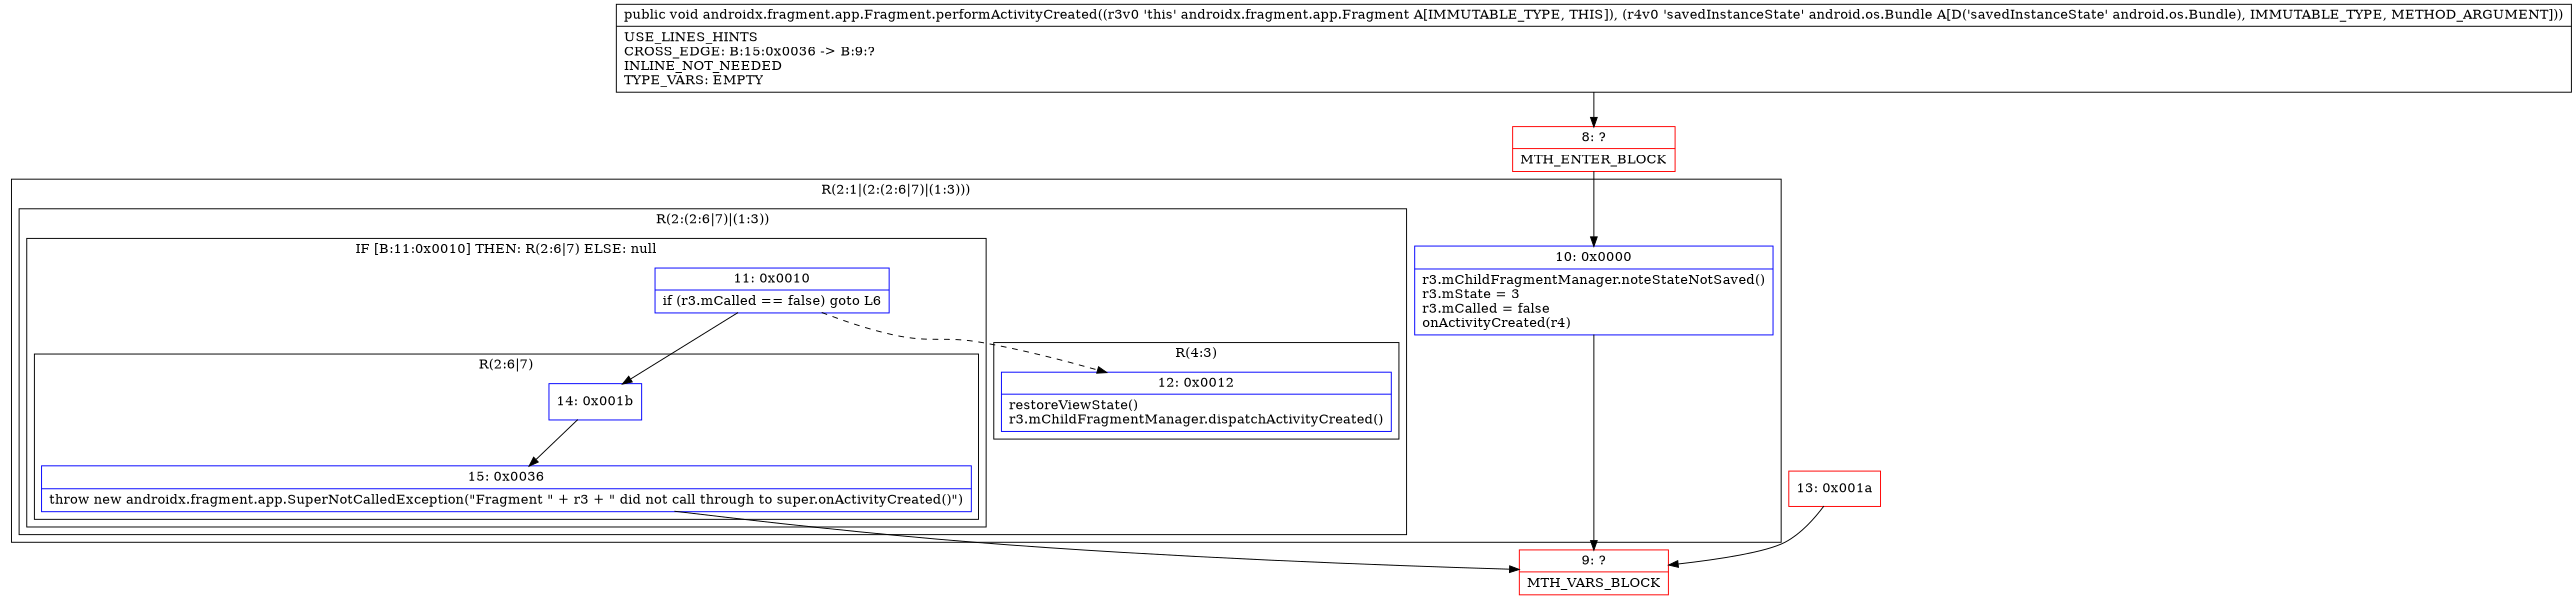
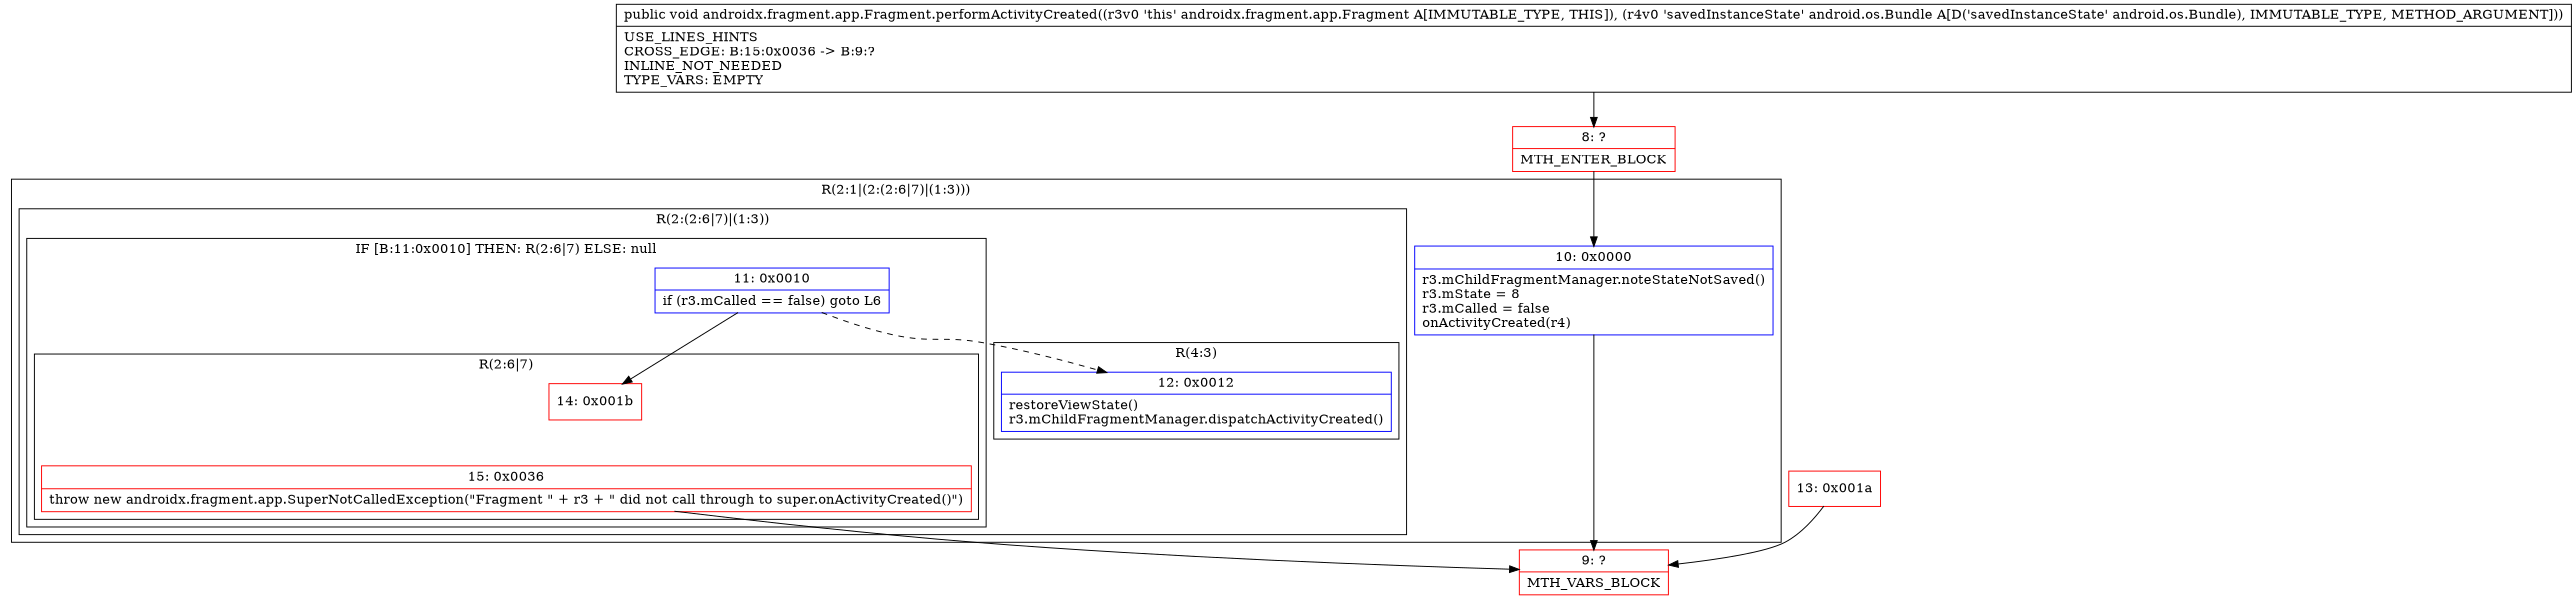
node "10: 0x0000": text "r3.mState = 3" -> "r3.mState = 8"
node "14: 0x001b": color blue -> red
edge "14: 0x001b" -> "15: 0x0036": removed
node "15: 0x0036": color blue -> red
